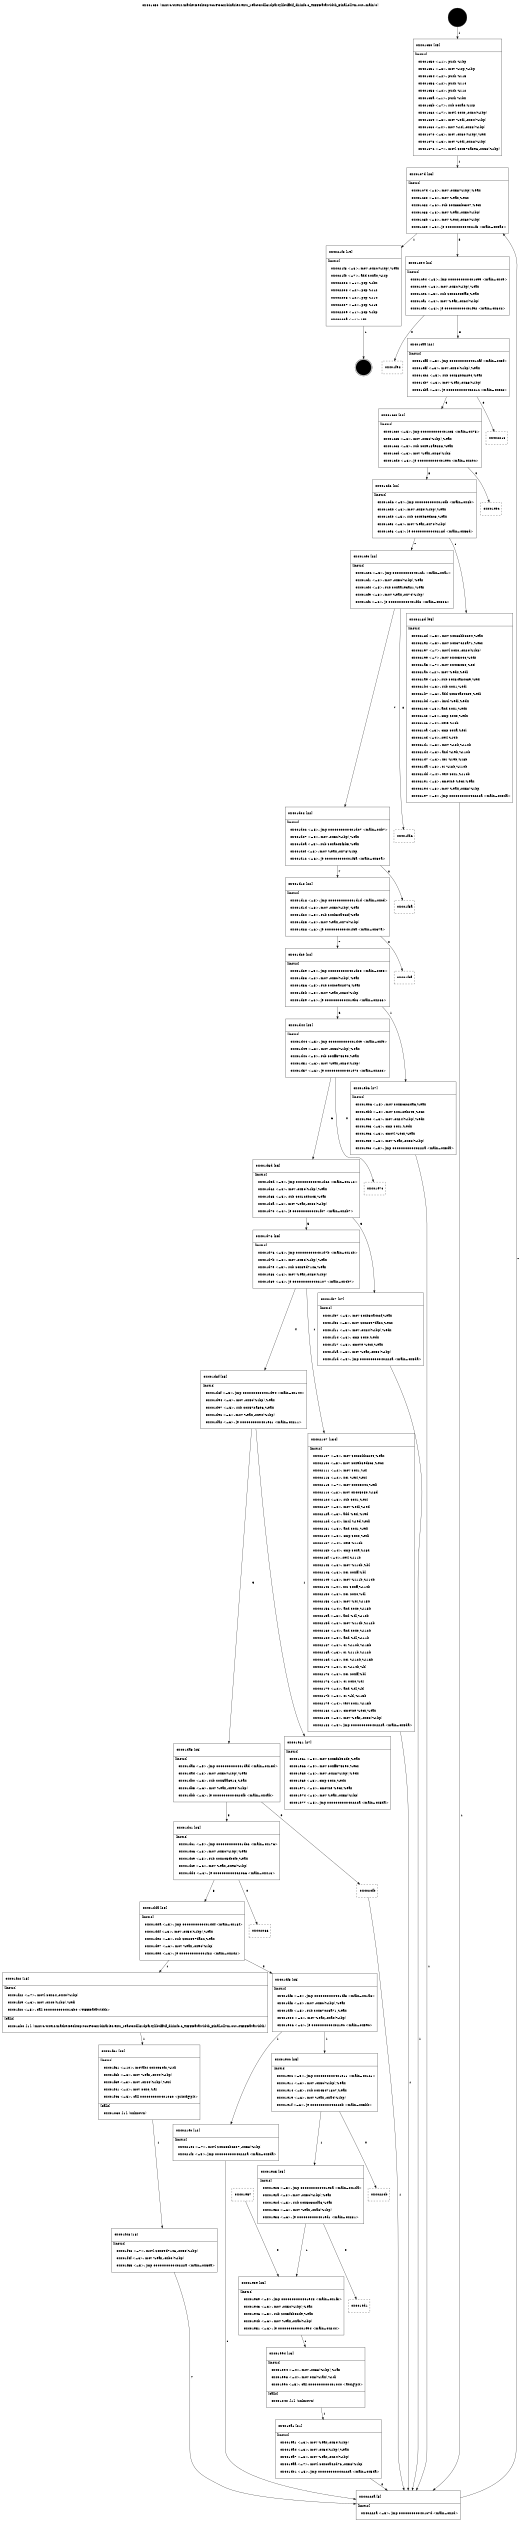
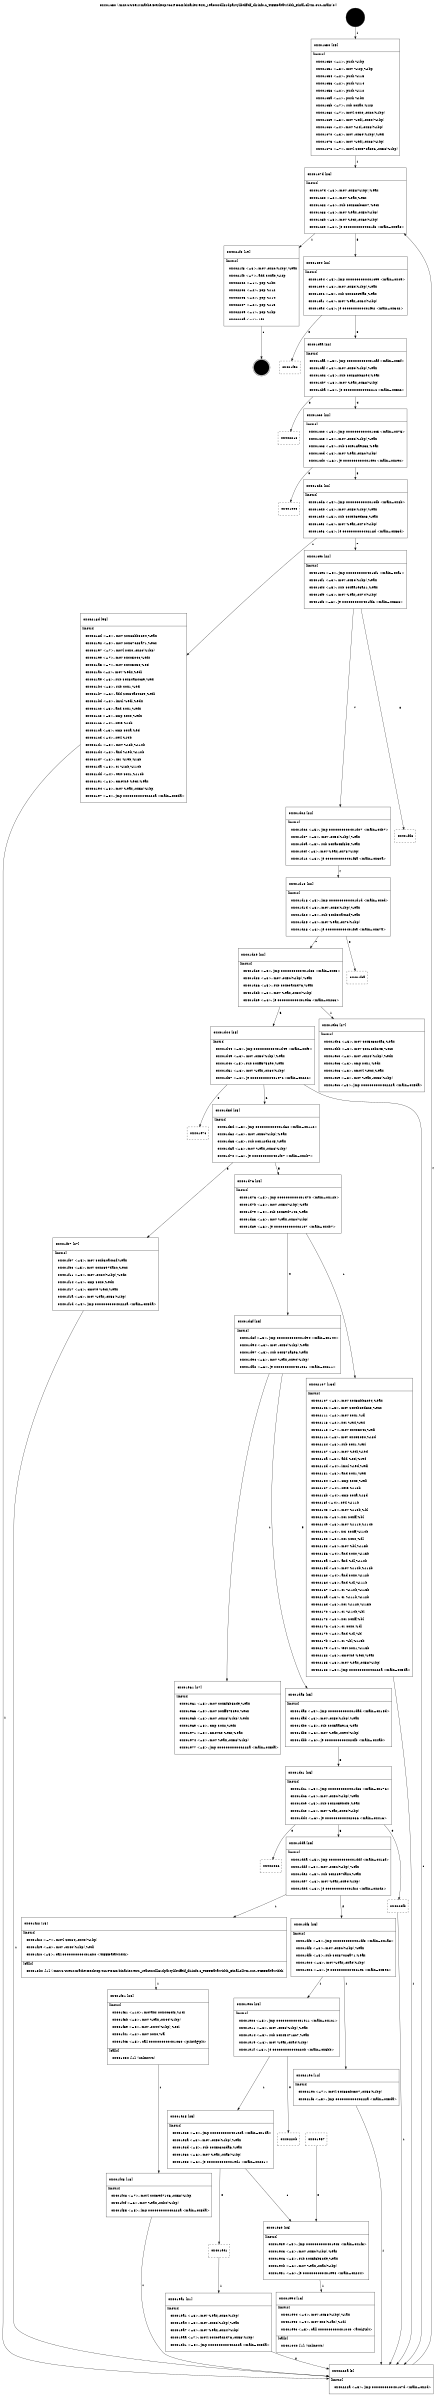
node "0x401f5a": removed
edge "0x401eb6 [27]" -> "0x40222a [5]": now "0x401d44 [25]" -> "0x40222a [5]"
edge "0x401da8 [25]" -> "0x4020fb": now "0x401dc1 [25]" -> "0x4020fb"
edge "0x401e94 [13]" -> "0x401ea1 [21]": now "0x401ed1" -> "0x401ea1 [21]"
